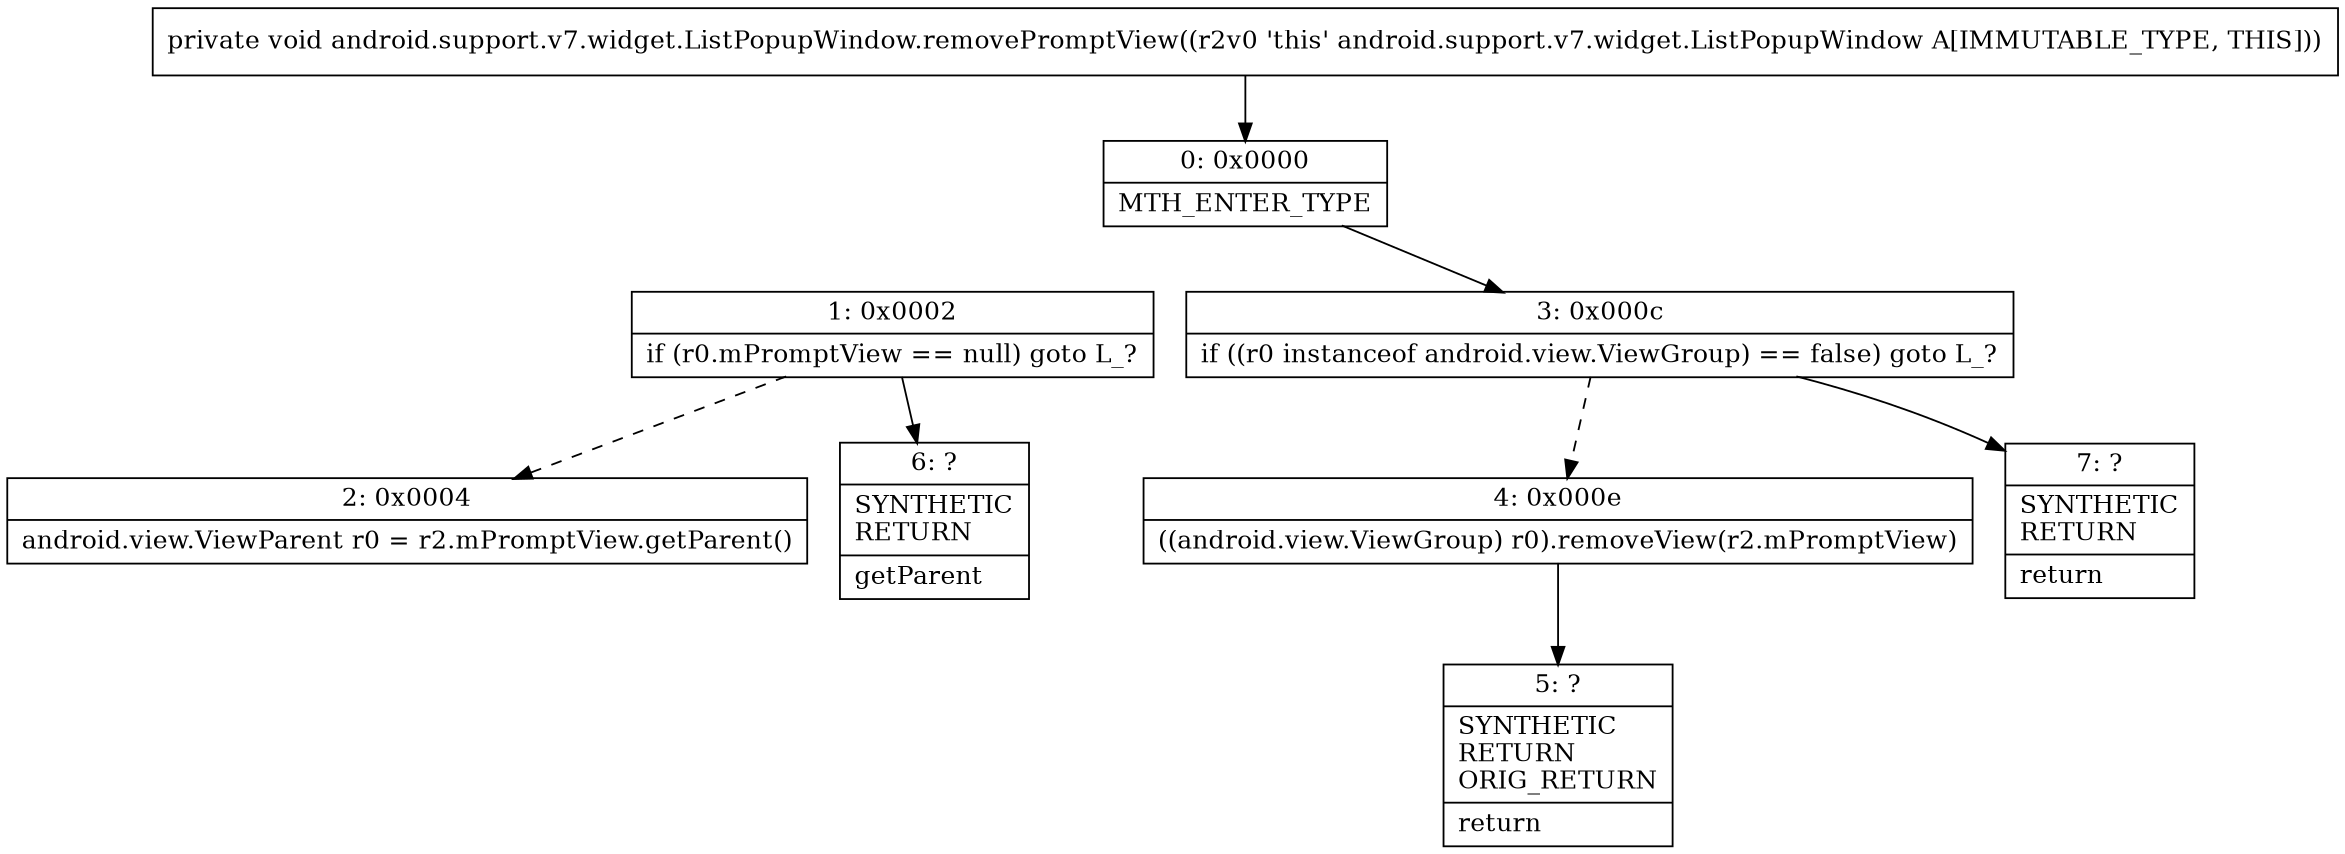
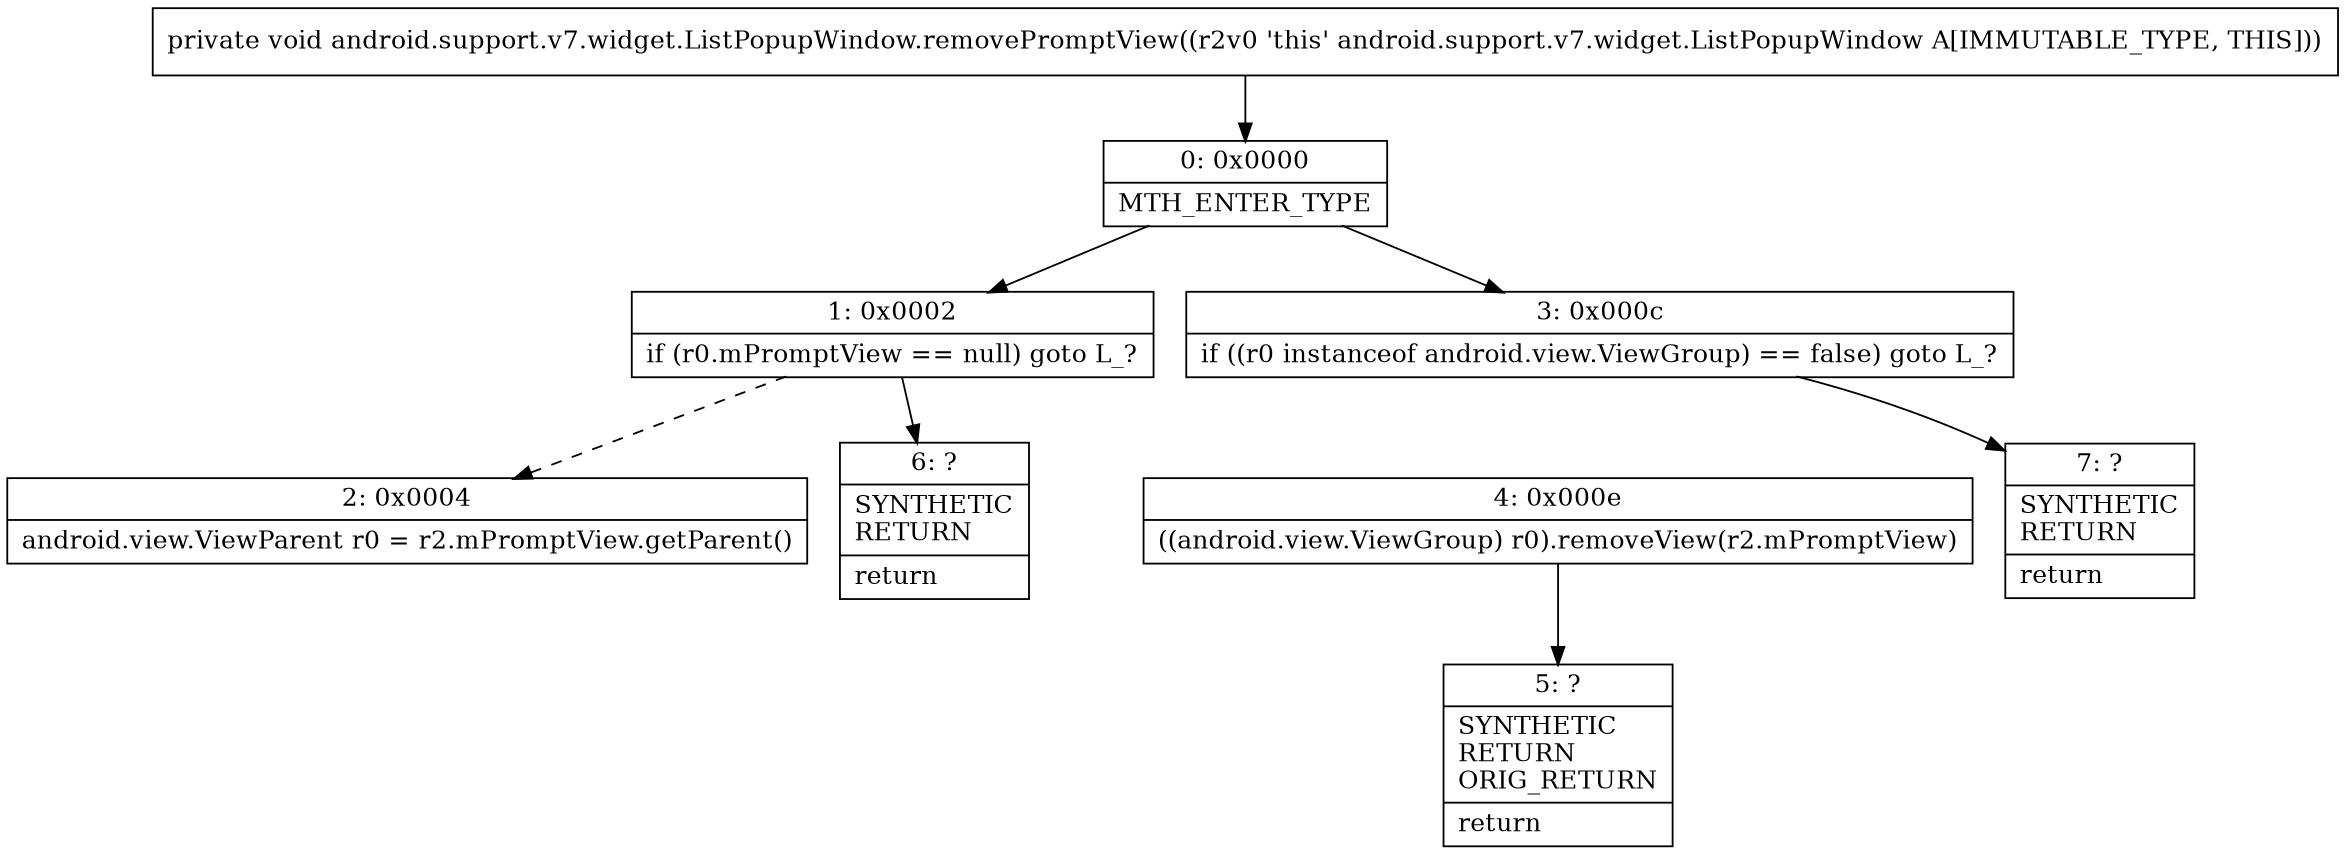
edge "0: 0x0000" -> "1: 0x0002": added
edge "3: 0x000c" -> "4: 0x000e": removed
node "6: ?": text "getParent" -> "return"
